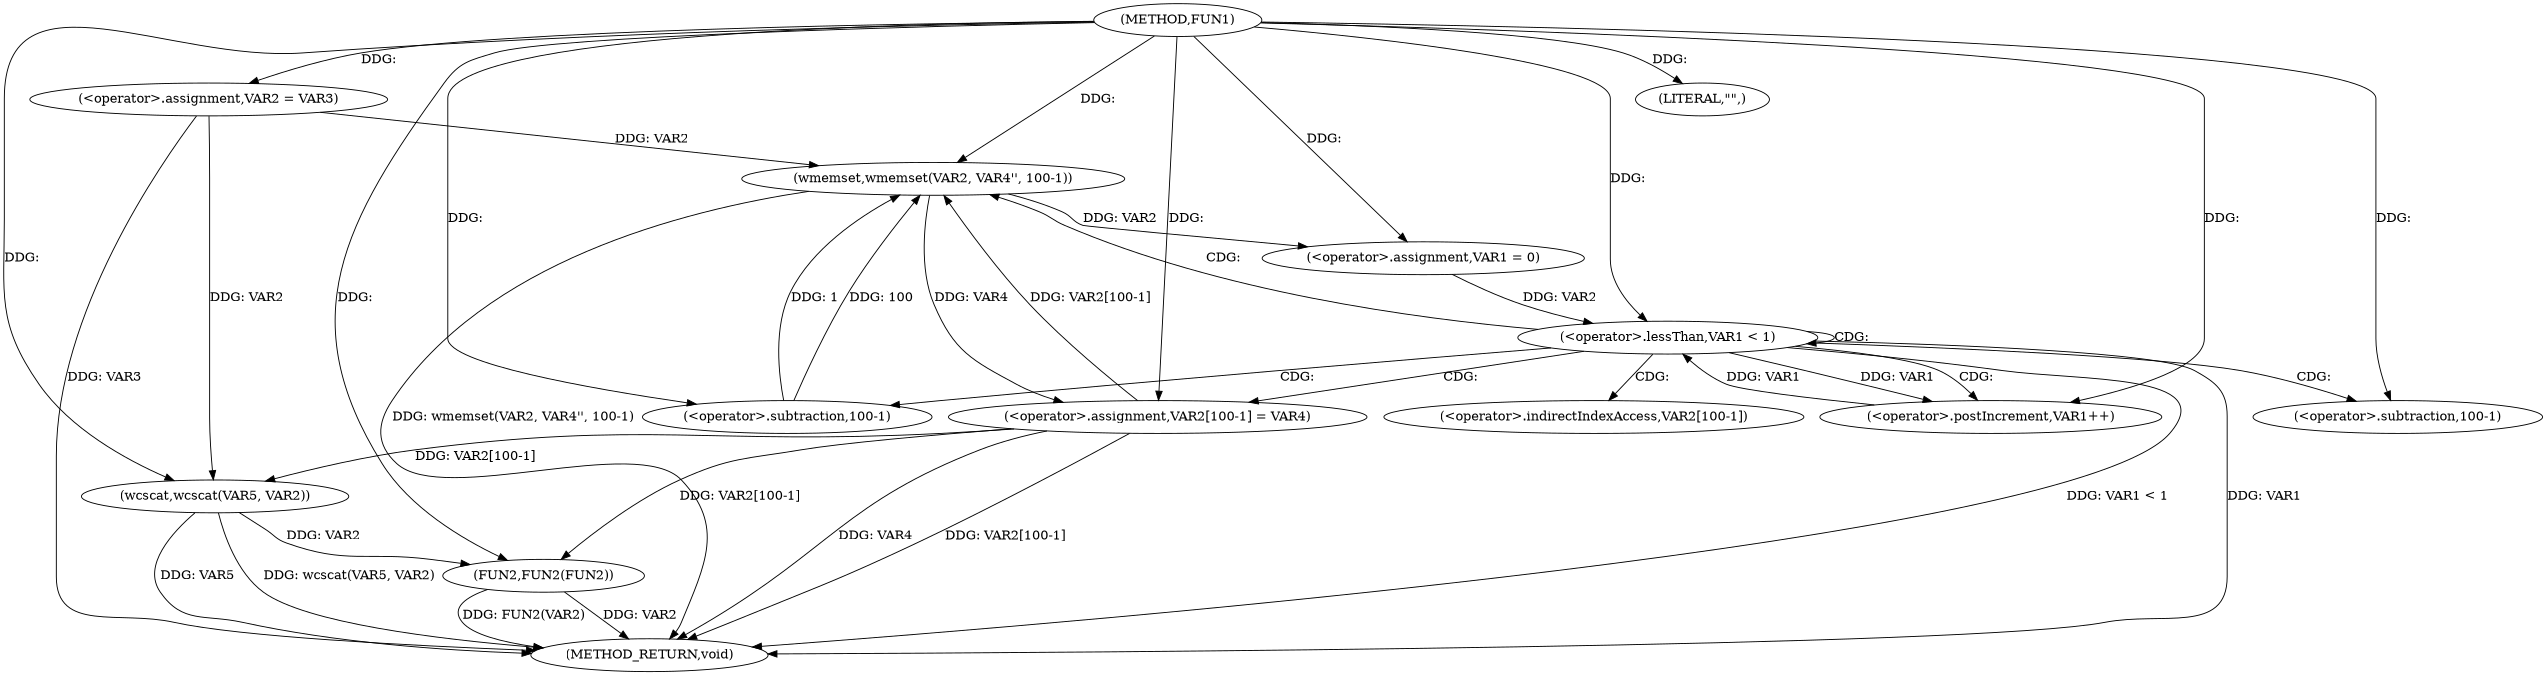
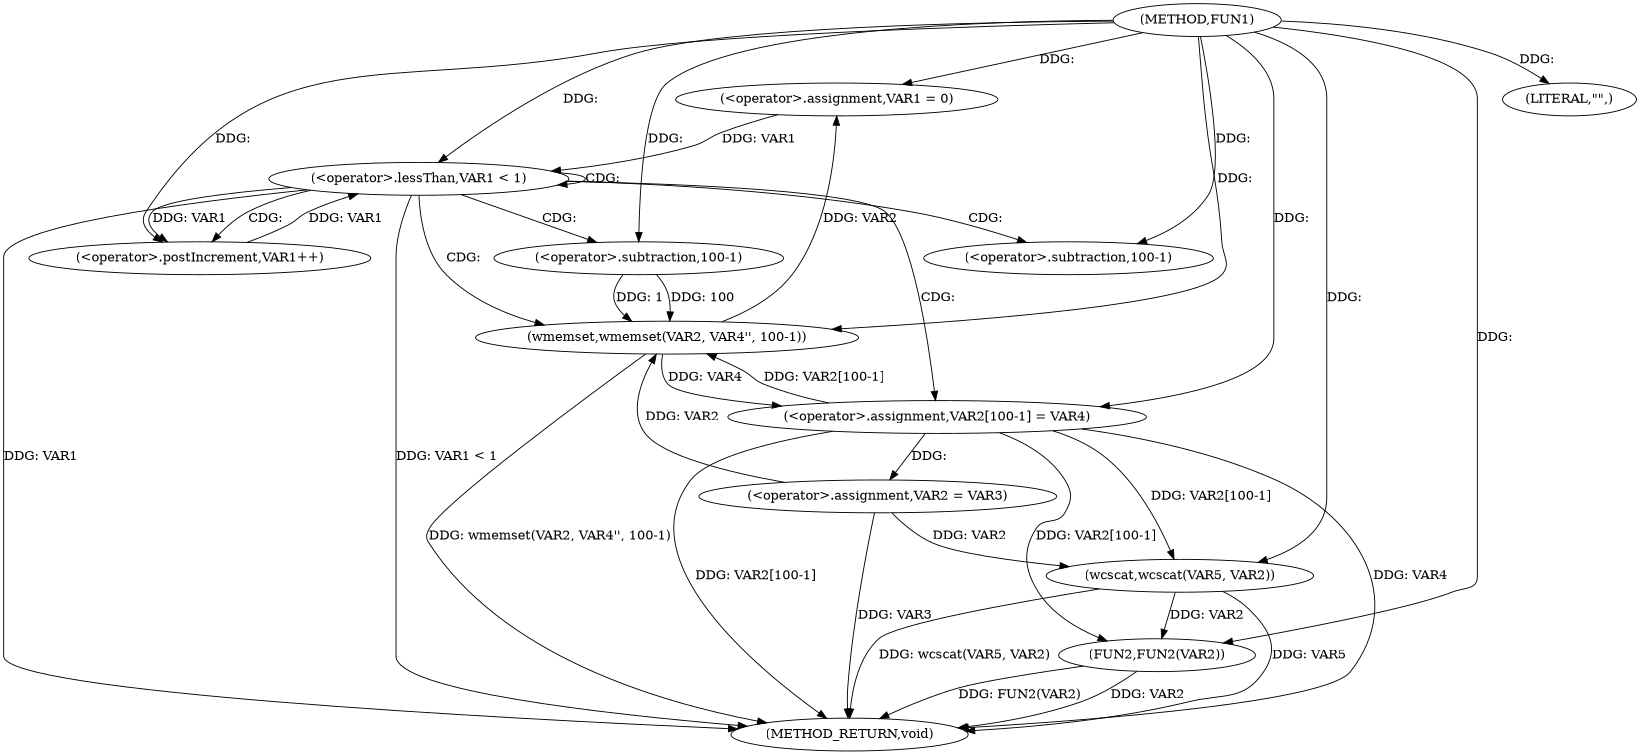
edge "(METHOD,FUN1)" -> "(<operator>.assignment,VAR2 = VAR3)": now "(<operator>.assignment,VAR2[100-1] = VAR4)" -> "(<operator>.assignment,VAR2 = VAR3)"
edge "(<operator>.assignment,VAR1 = 0)" -> "(<operator>.lessThan,VAR1 < 1)": label "DDG: VAR2" -> "DDG: VAR1"
node "(<operator>.indirectIndexAccess,VAR2[100-1])": removed
node "(FUN2,FUN2(FUN2))": label "(FUN2,FUN2(FUN2))" -> "(FUN2,FUN2(VAR2))"
